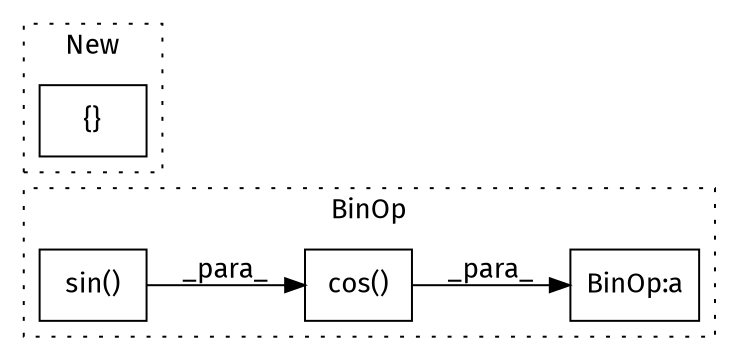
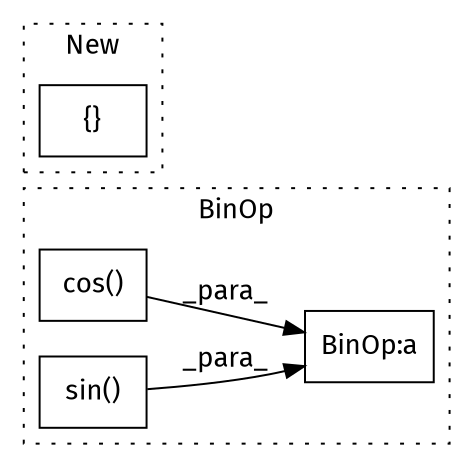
edge "sin()" -> "cos()": now "sin()" -> "BinOp:a"
